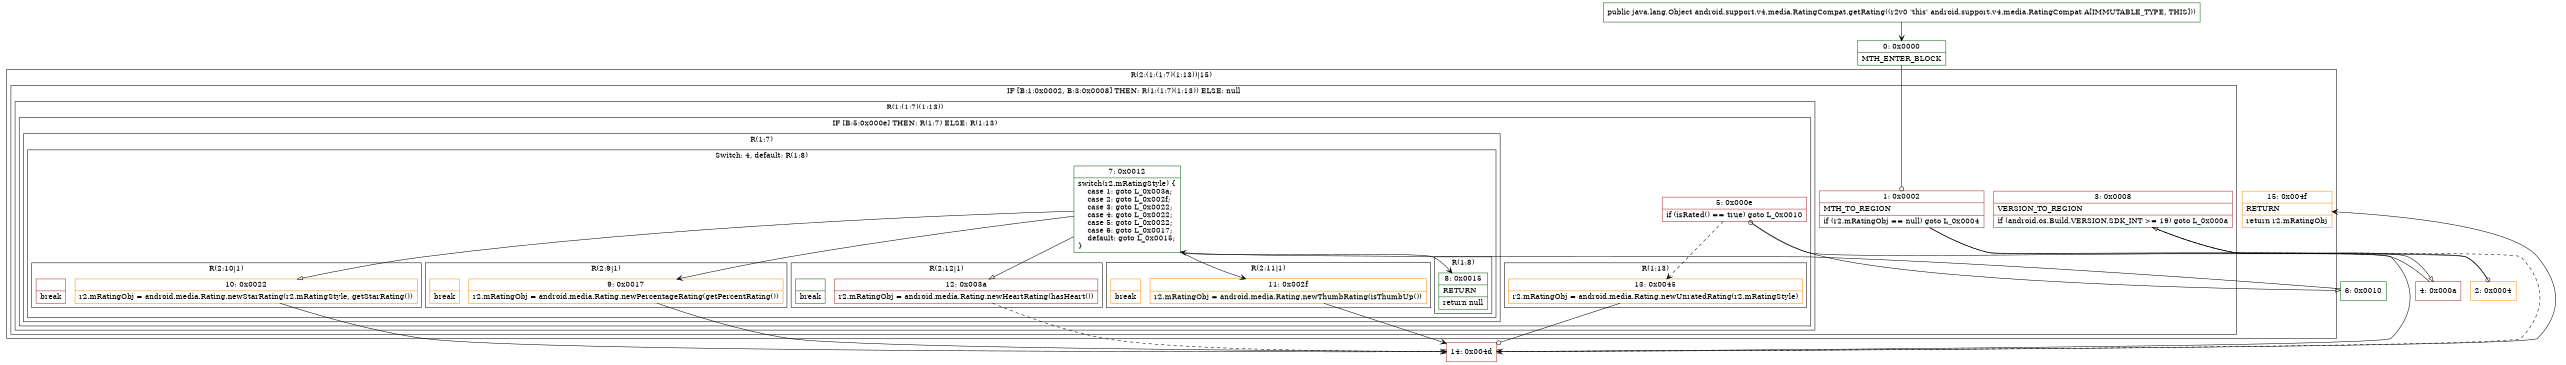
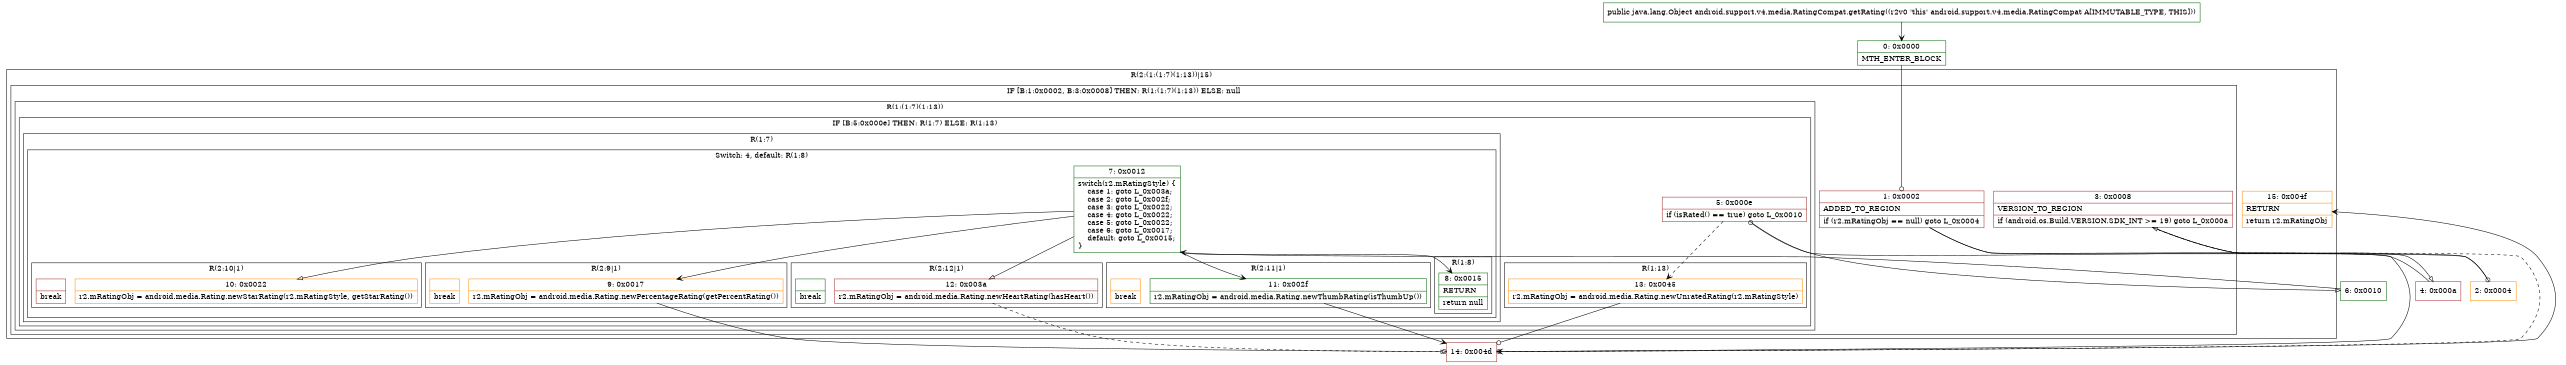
node "1: 0x0002": text "MTH_TO_REGION" -> "ADDED_TO_REGION"
node "11: 0x002f": color darkorange -> darkgreen
edge "10: 0x0022" -> "14: 0x004d": removed
